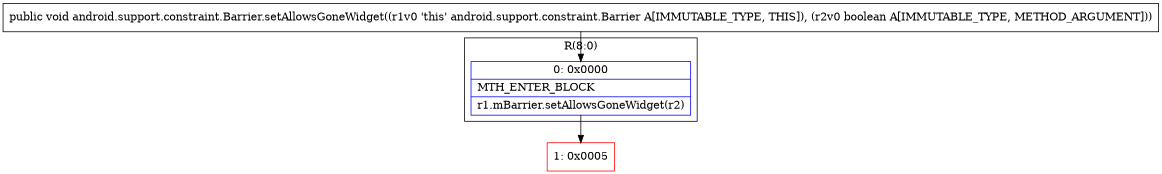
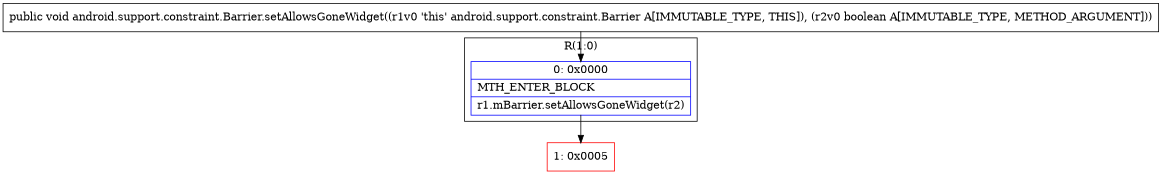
cluster "R(8:0)": label "R(8:0)" -> "R(1:0)"
